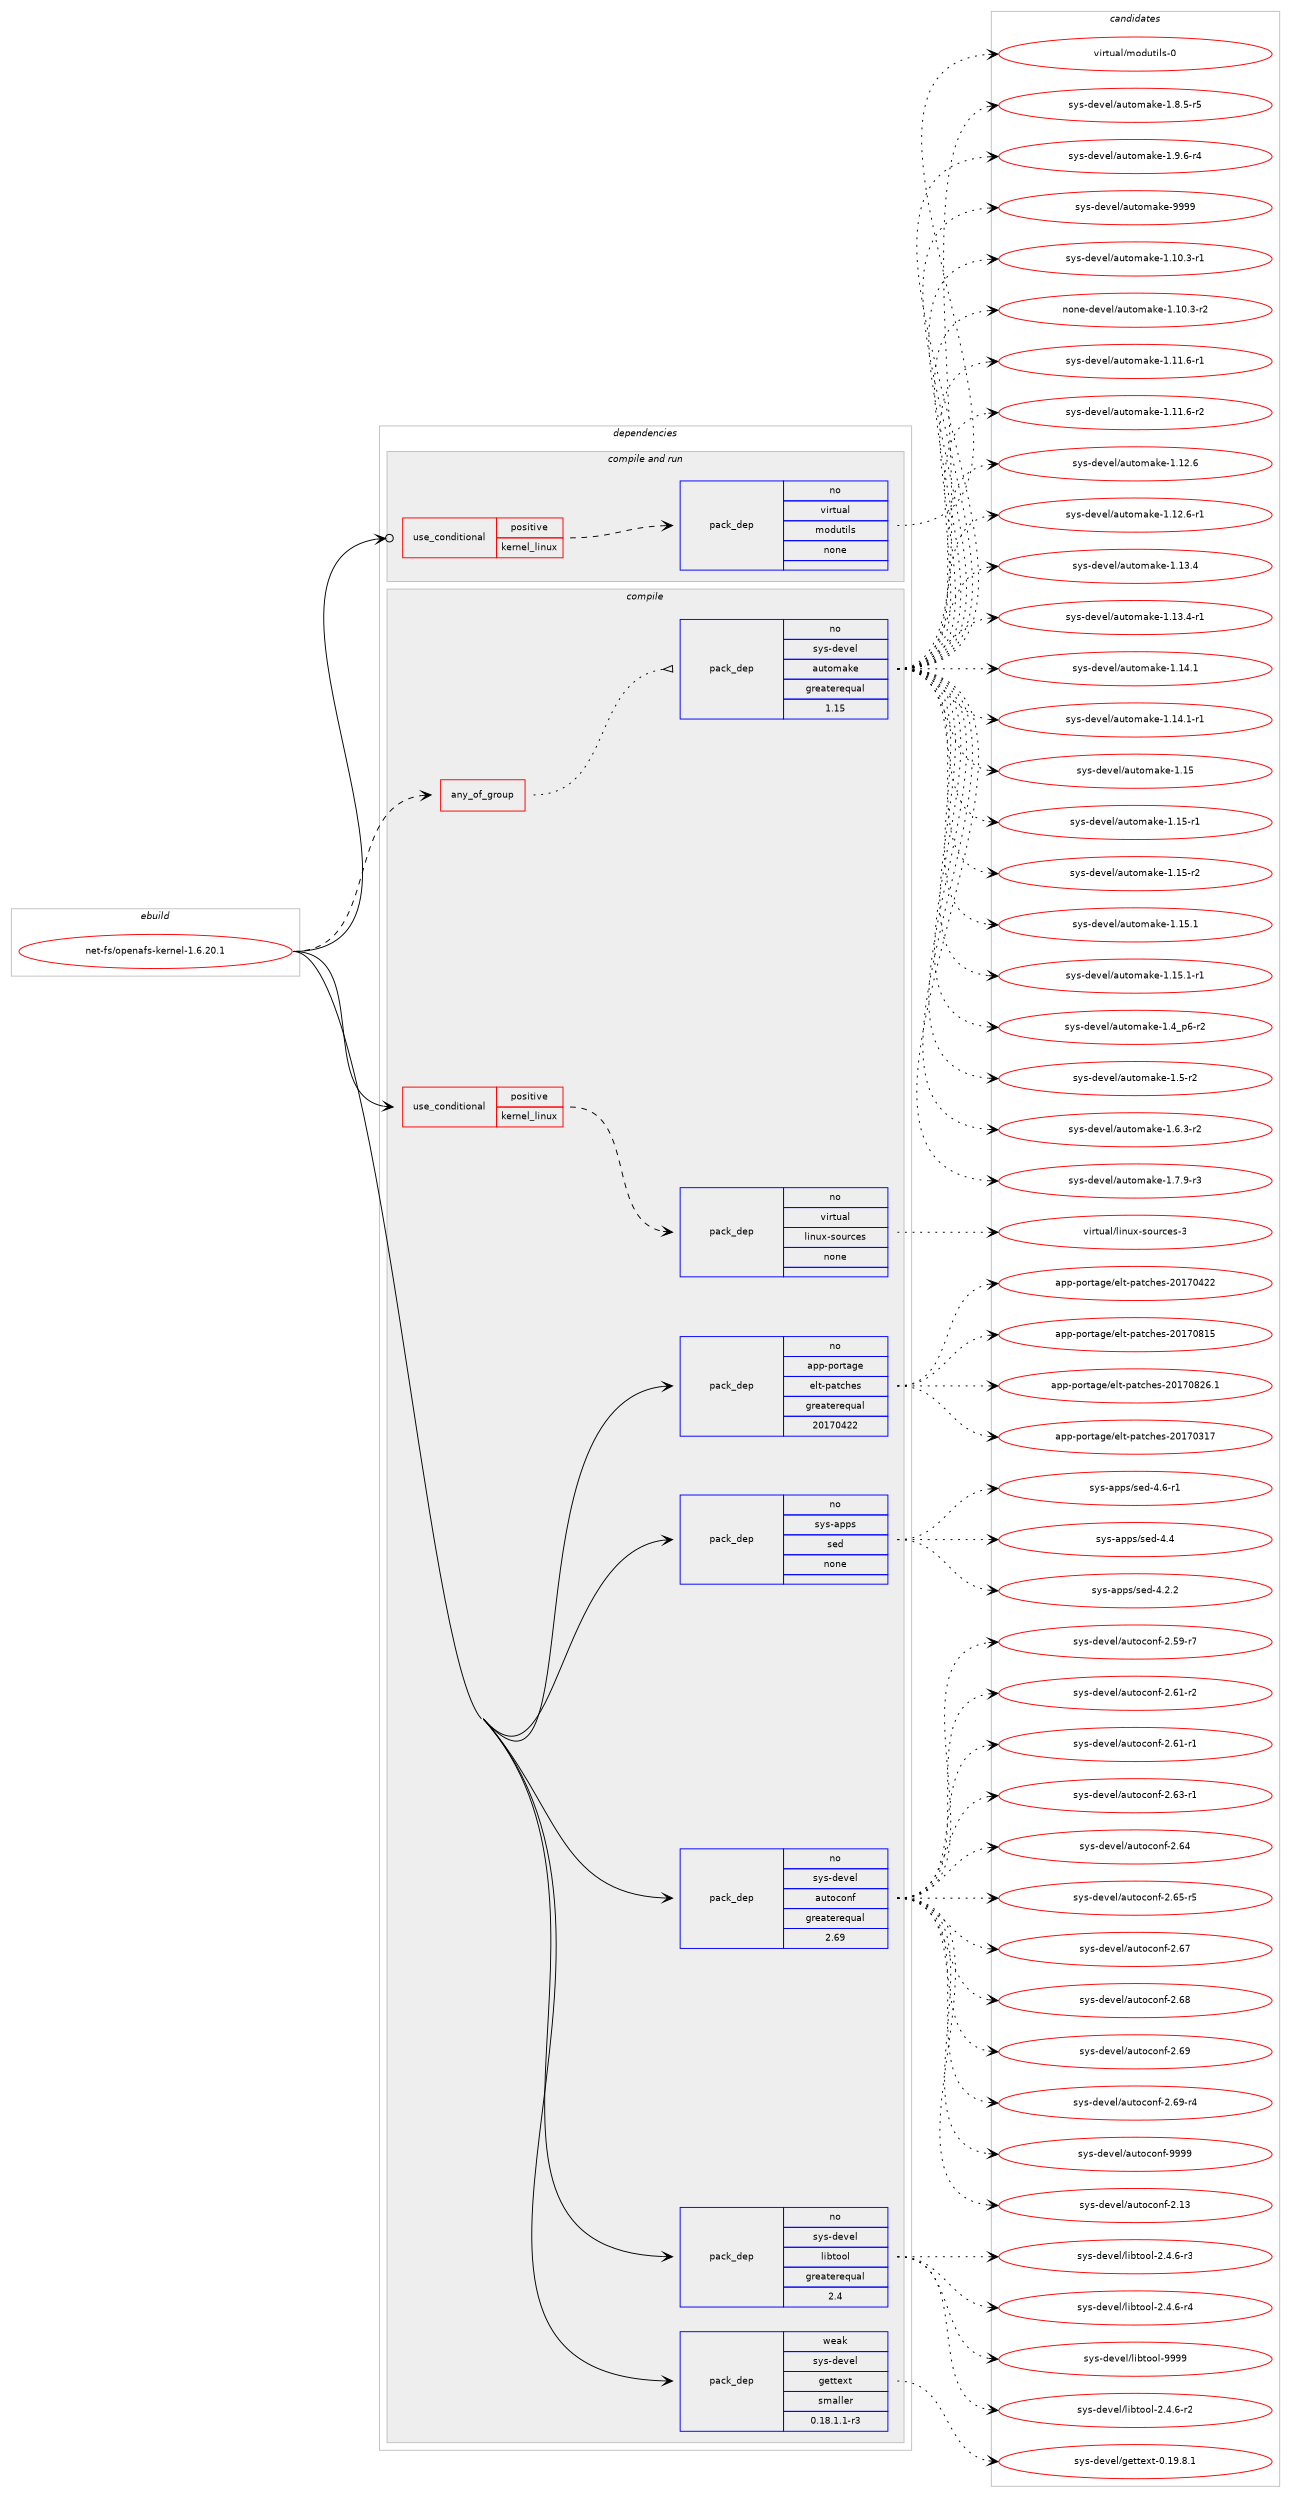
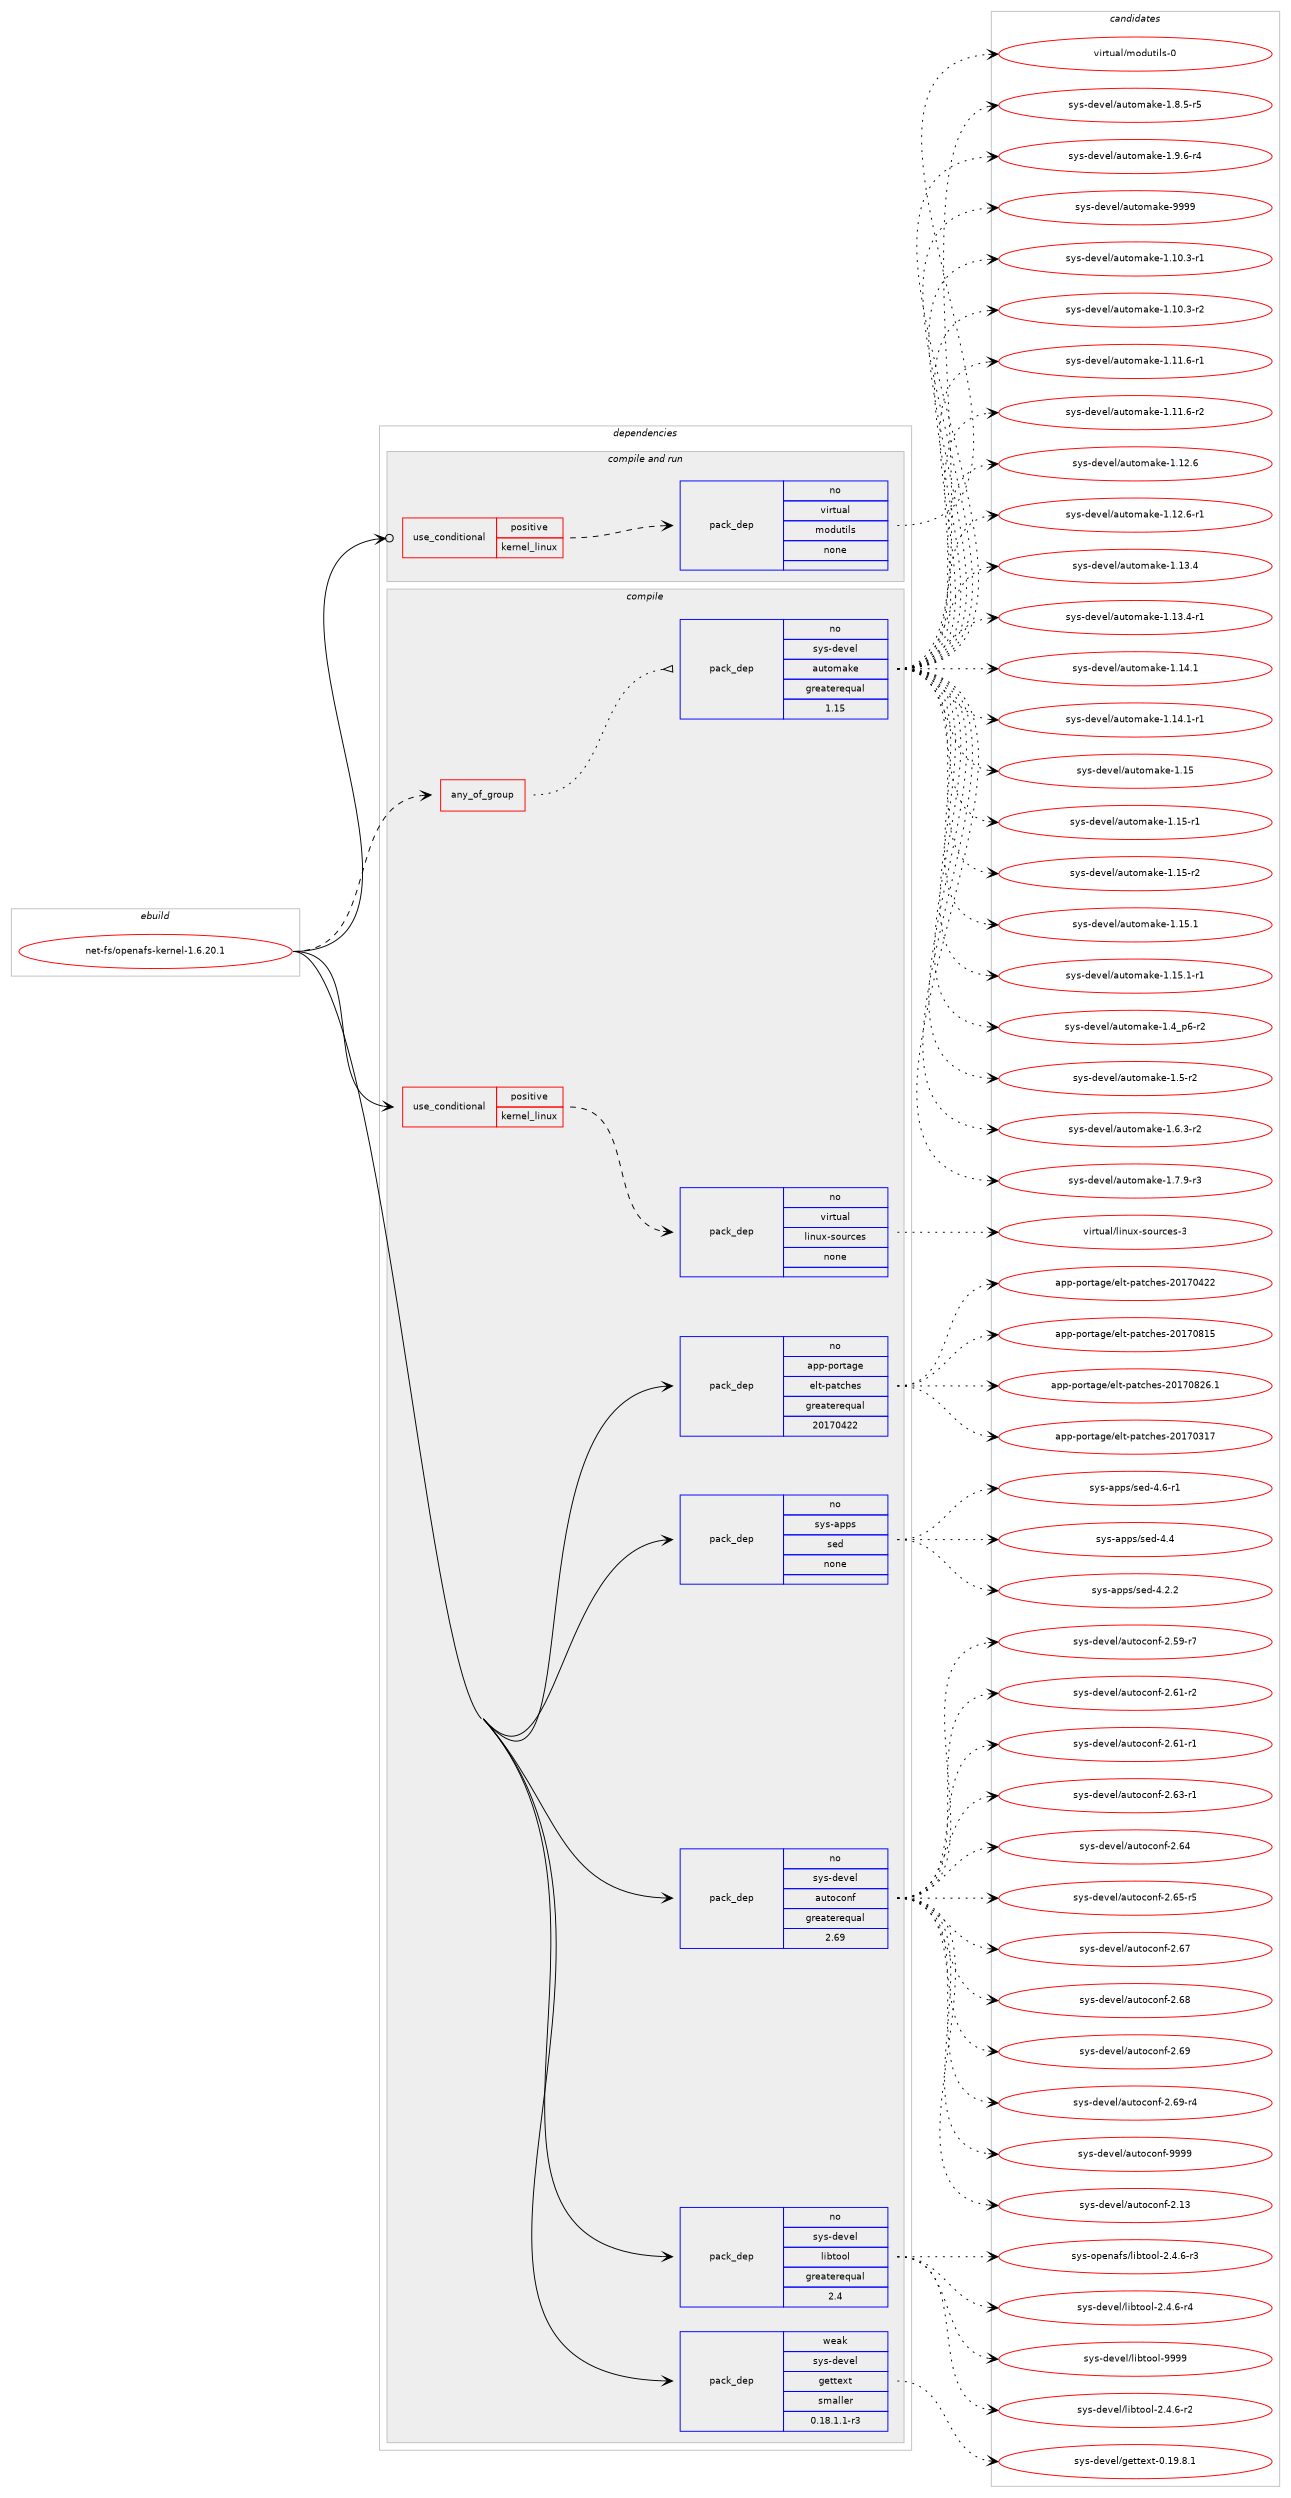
node "none-devel/automake-1.10.3-r2": label "none-devel/automake-1.10.3-r2" -> "sys-devel/automake-1.10.3-r2"
node "sys-devel/libtool-2.4.6-r3": label "sys-devel/libtool-2.4.6-r3" -> "sys-openafs/libtool-2.4.6-r3"
